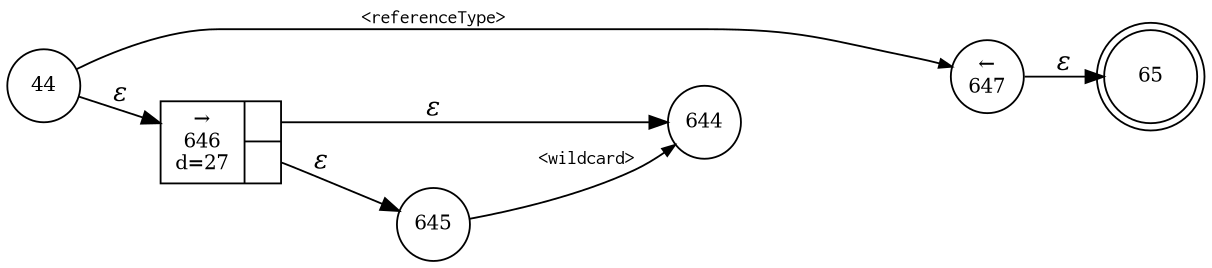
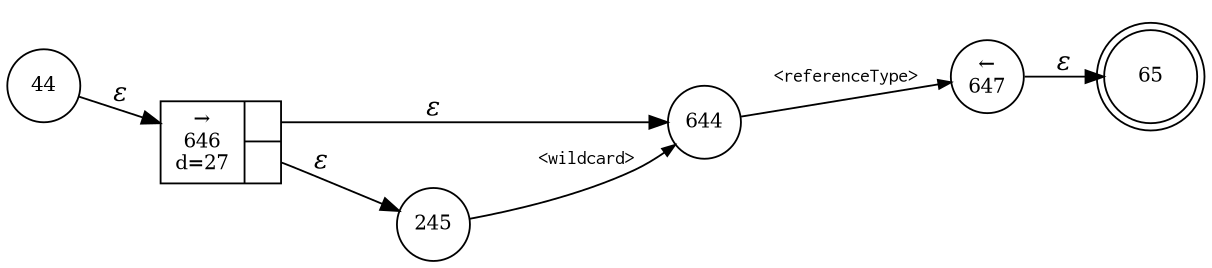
edge "44" -> "← 647": now "644" -> "← 647"
node "645": label "645" -> "245"
